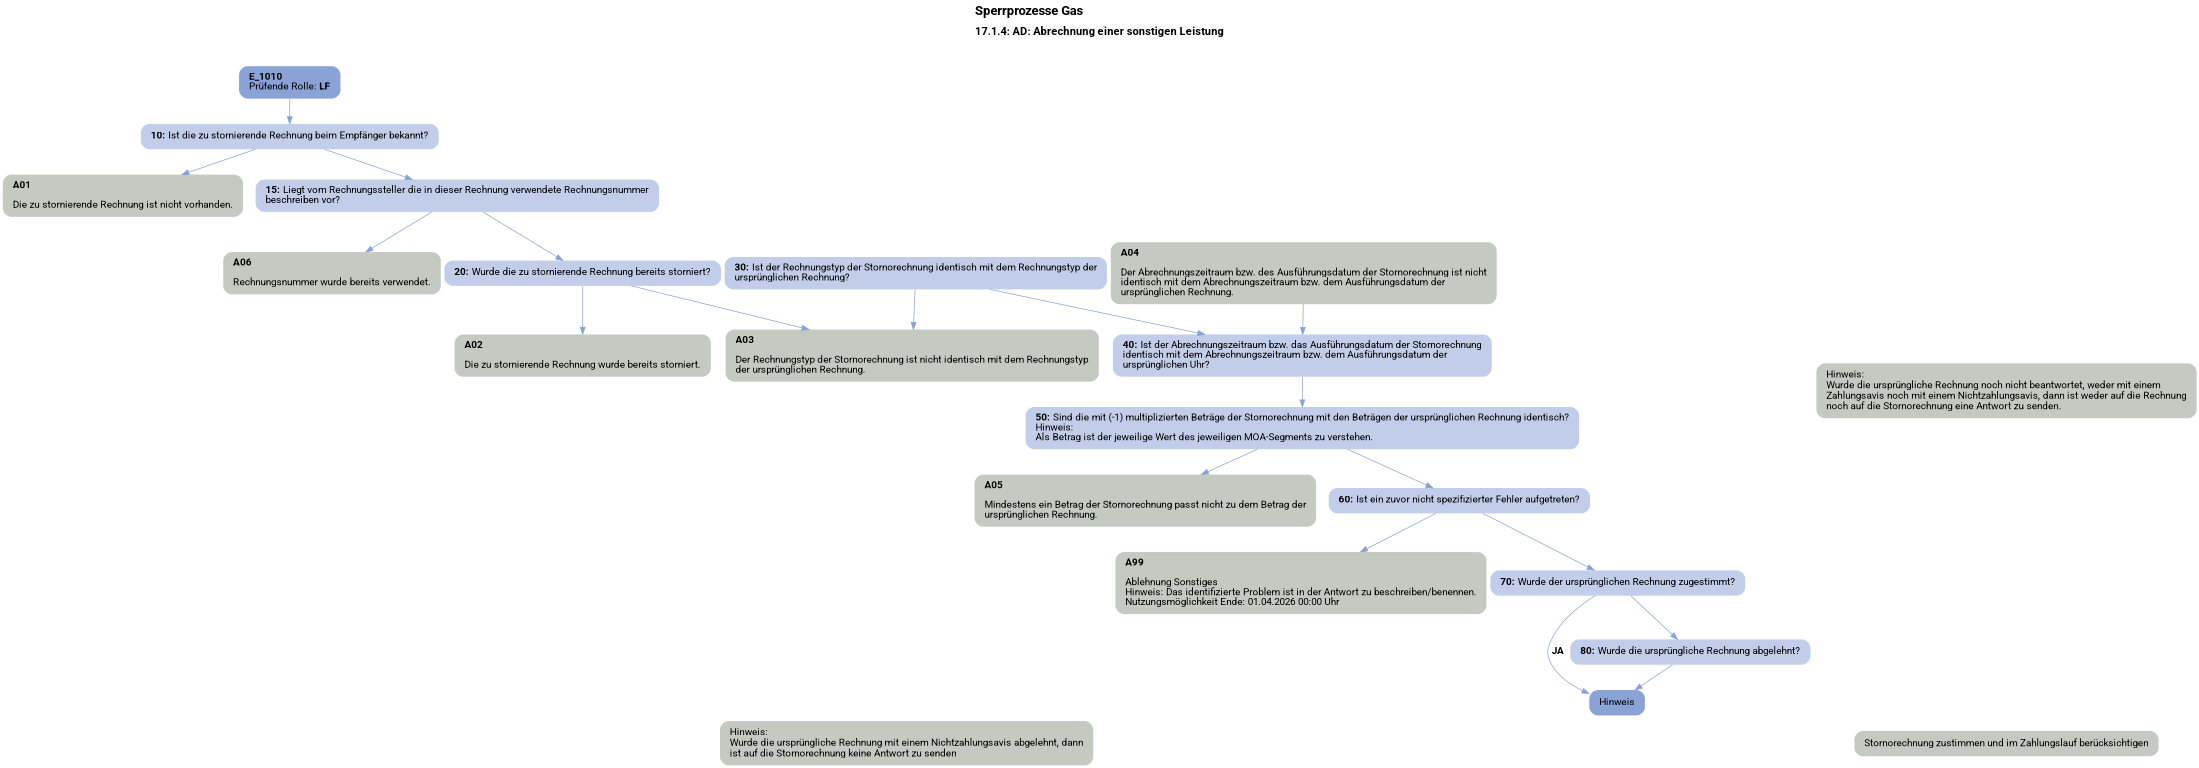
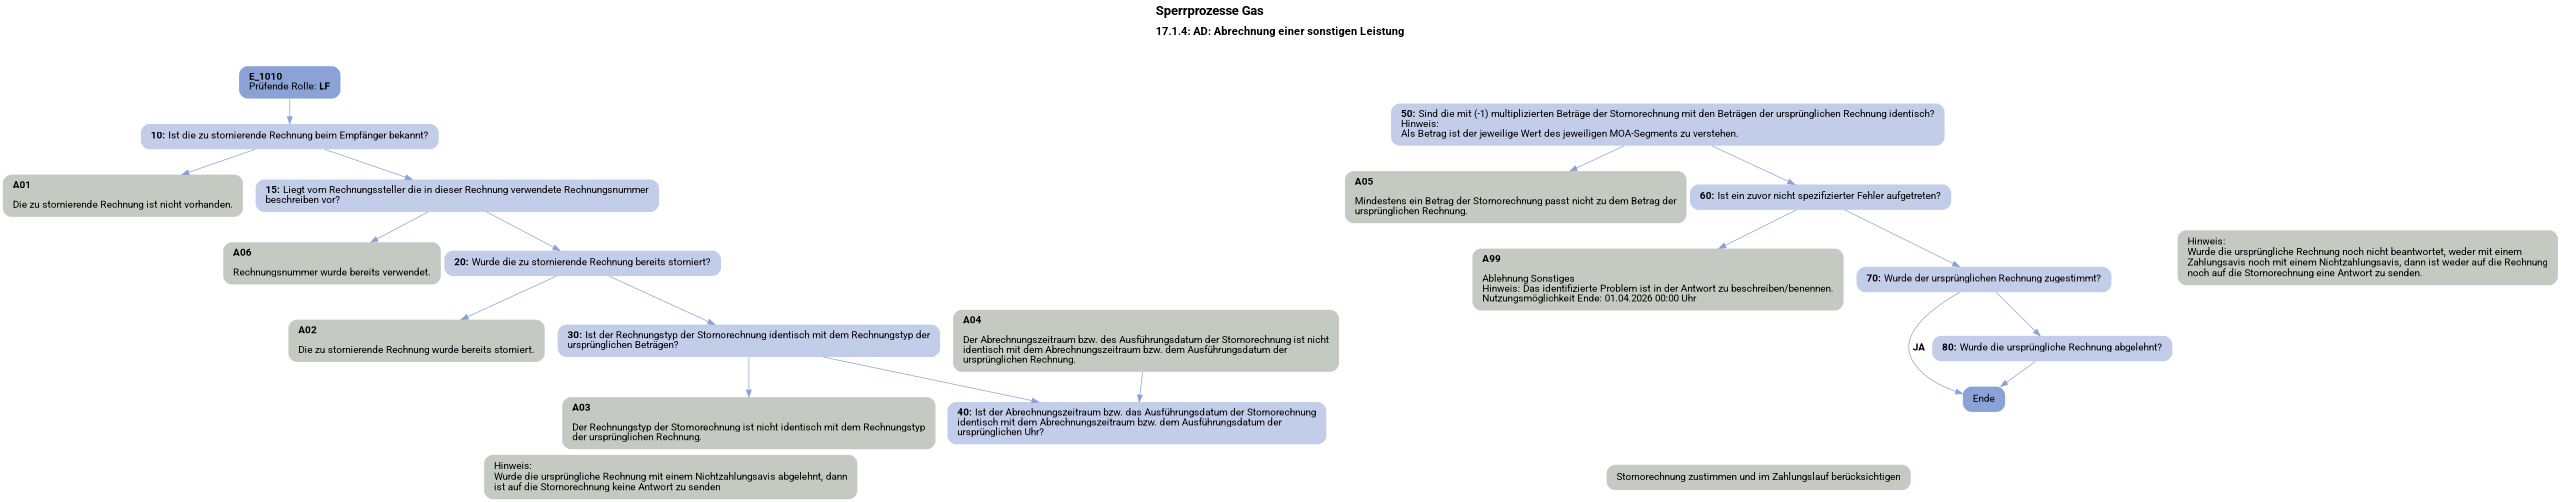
node "30:": text "ursprünglichen Rechnung?" -> "ursprünglichen Beträgen?"
edge "20:" -> "A03": now "20:" -> "30:"
edge "40:" -> "50:": removed
node "Hinweis": label "Hinweis" -> "Ende"
